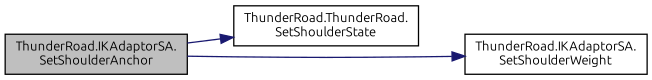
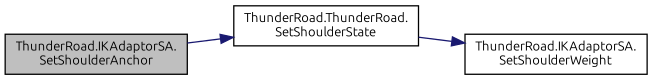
edge "ThunderRoad.IKAdaptorSA. SetShoulderAnchor" -> "ThunderRoad.IKAdaptorSA. SetShoulderWeight": now "ThunderRoad.ThunderRoad. SetShoulderState" -> "ThunderRoad.IKAdaptorSA. SetShoulderWeight"
